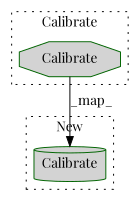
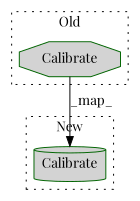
cluster "Calibrate": label "Calibrate" -> "Old"
